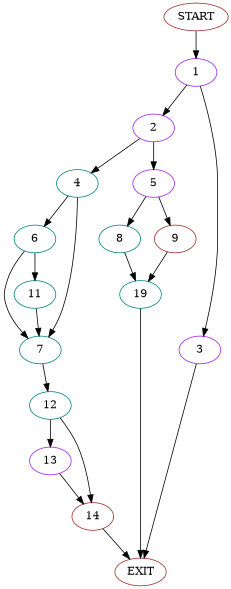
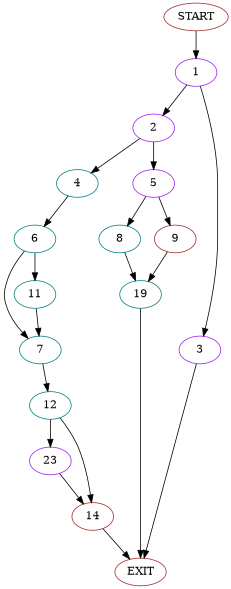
edge "4" -> "7": removed
node "13": label "13" -> "23"
